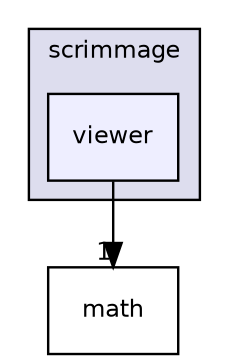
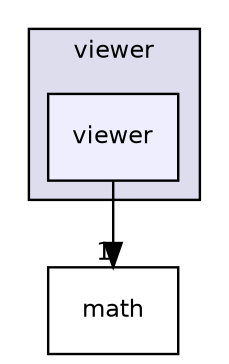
cluster "scrimmage": label "scrimmage" -> "viewer"
